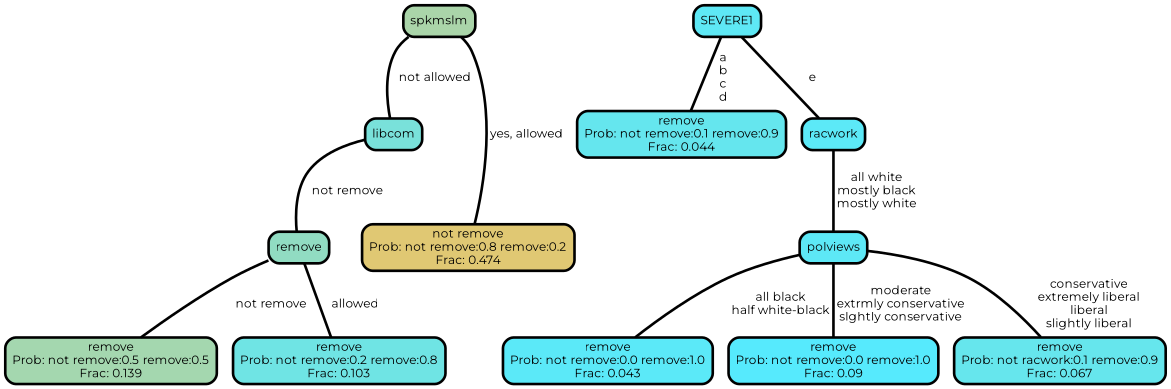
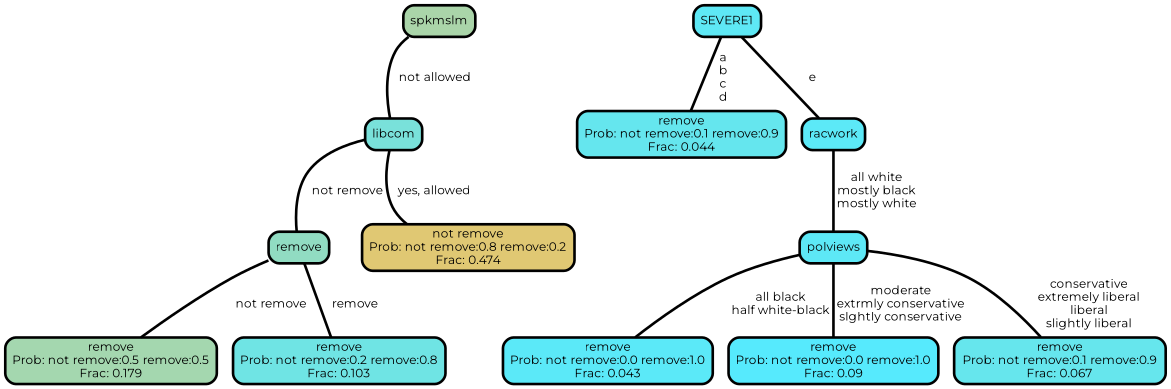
edge "spkmslm" -- "not remove Prob: not remove:0.8 remove:0.2 Frac: 0.474": now "libcom" -- "not remove Prob: not remove:0.8 remove:0.2 Frac: 0.474"
edge "remove" -- "remove Prob: not remove:0.2 remove:0.8 Frac: 0.103": label " allowed" -> " remove"
node "remove Prob: not remove:0.5 remove:0.5 Frac: 0.139": label "remove Prob: not remove:0.5 remove:0.5 Frac: 0.139" -> "remove Prob: not remove:0.5 remove:0.5 Frac: 0.179"
node "remove Prob: not racwork:0.1 remove:0.9 Frac: 0.067": label "remove Prob: not racwork:0.1 remove:0.9 Frac: 0.067" -> "remove Prob: not remove:0.1 remove:0.9 Frac: 0.067"
